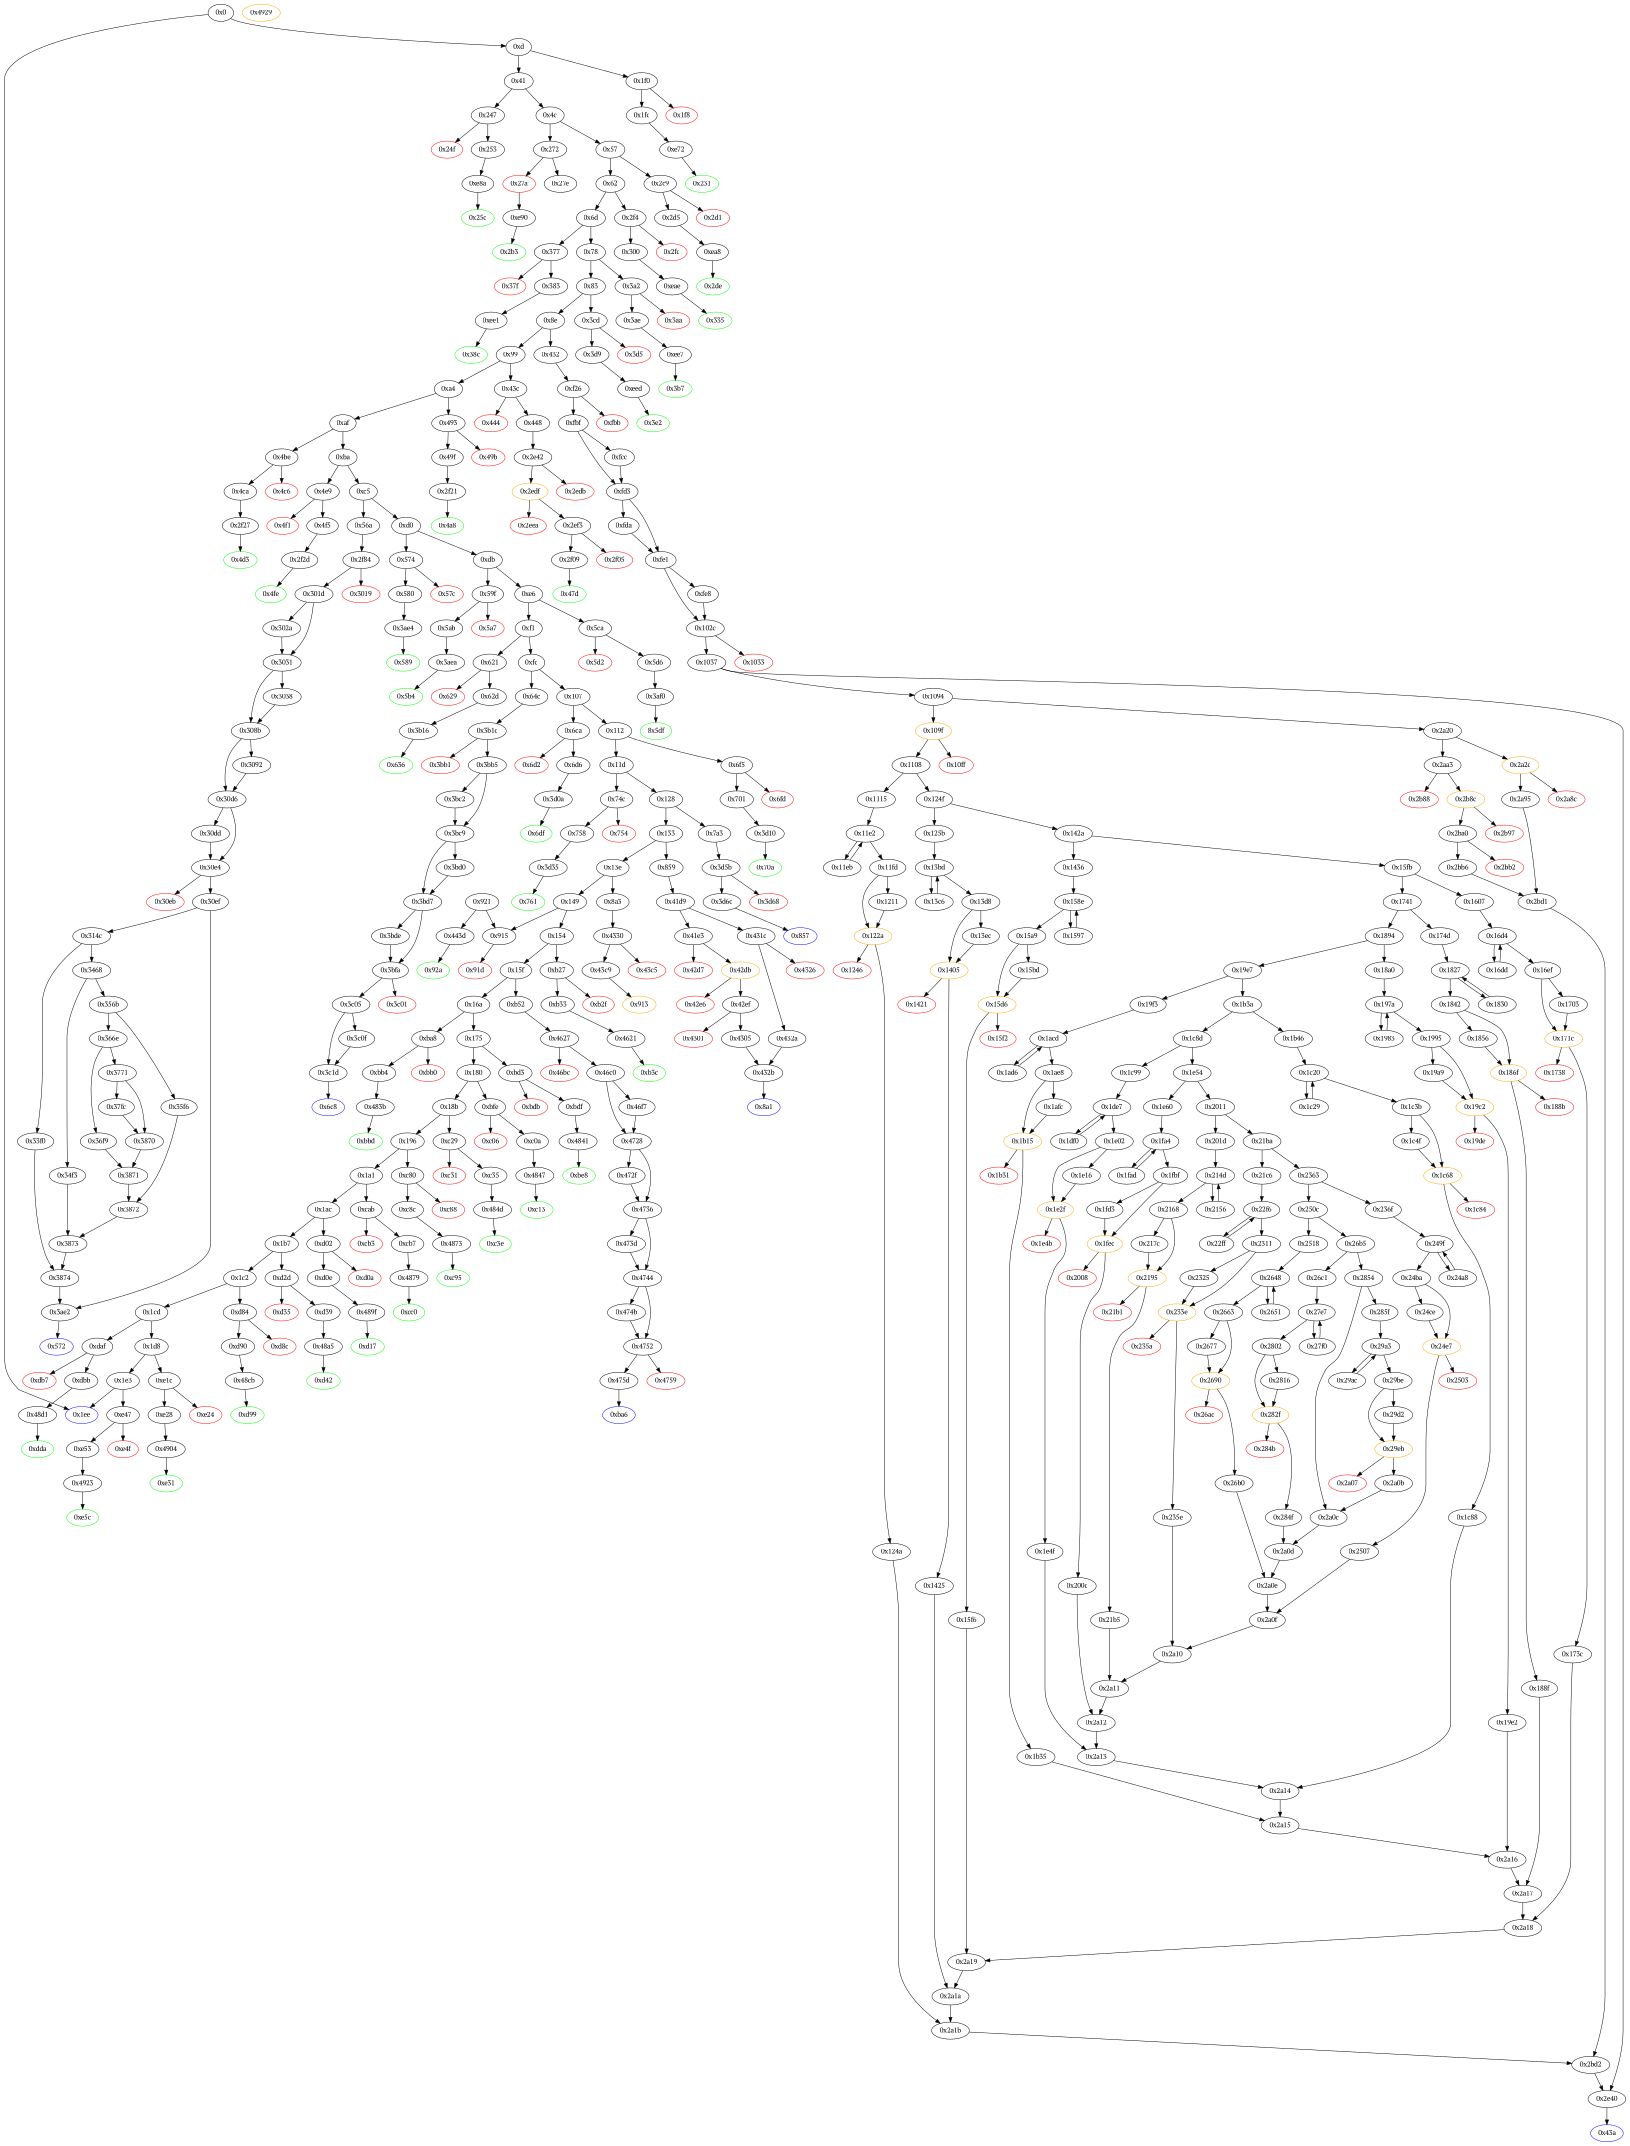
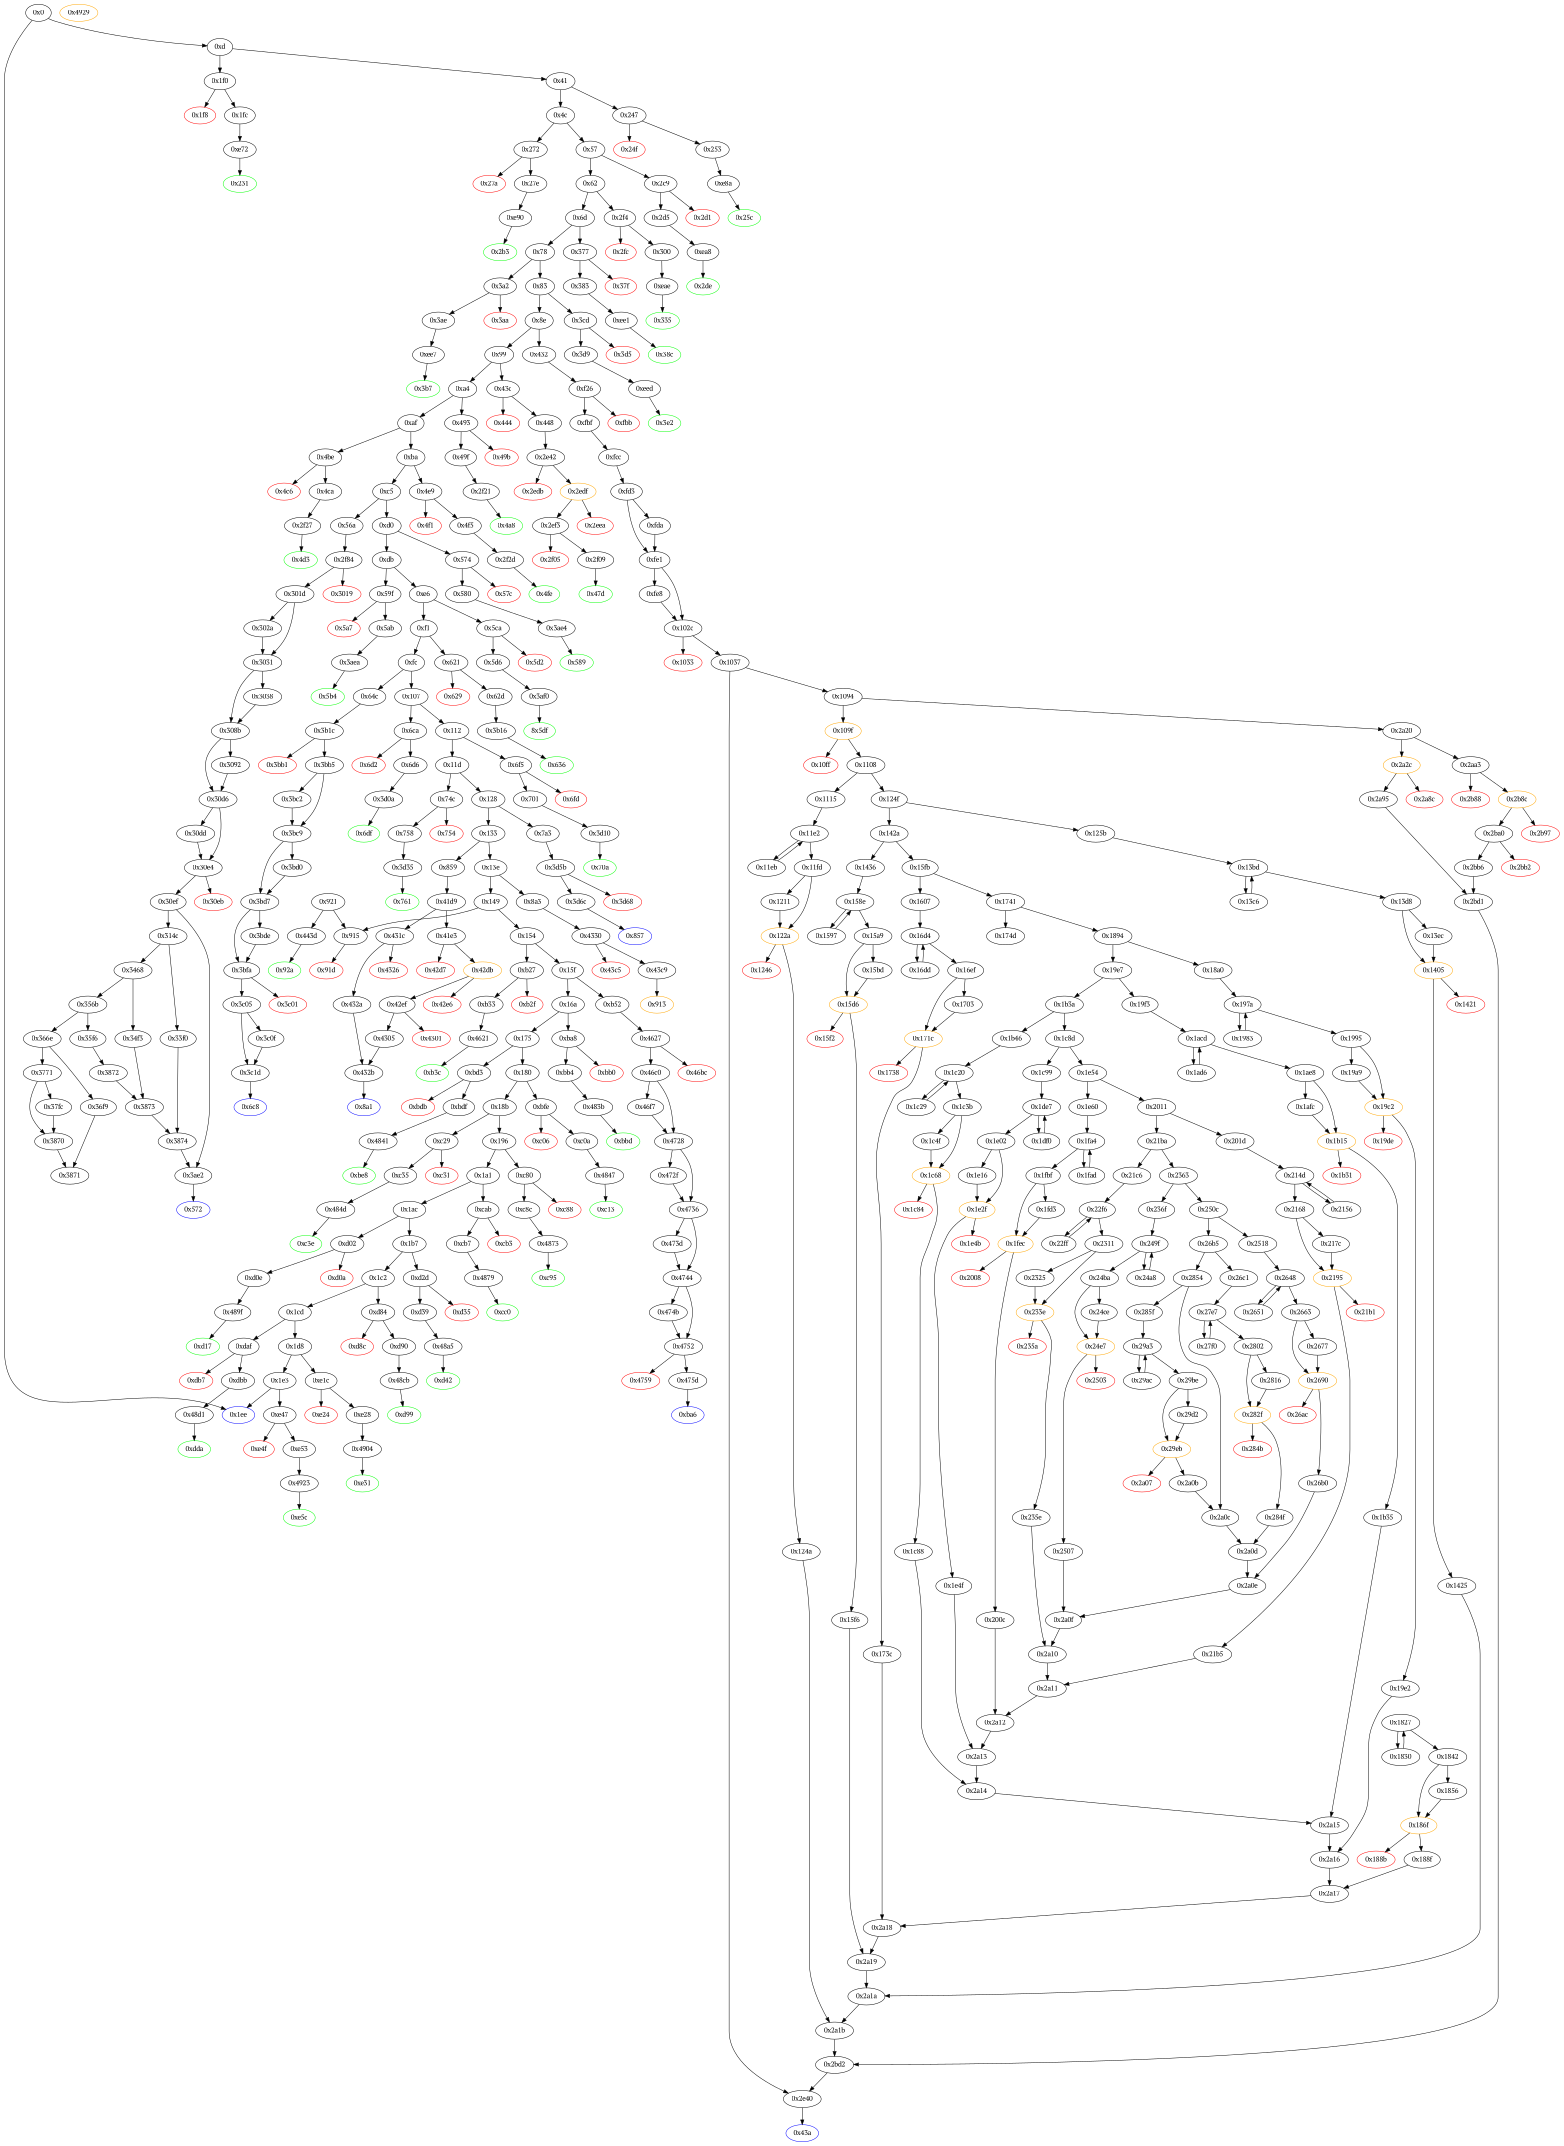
edge "0x27a" -> "0xe90": now "0x27e" -> "0xe90"
edge "0xfbf" -> "0xfd3": removed
edge "0x174d" -> "0x1827": removed
edge "0x3871" -> "0x3872": removed
